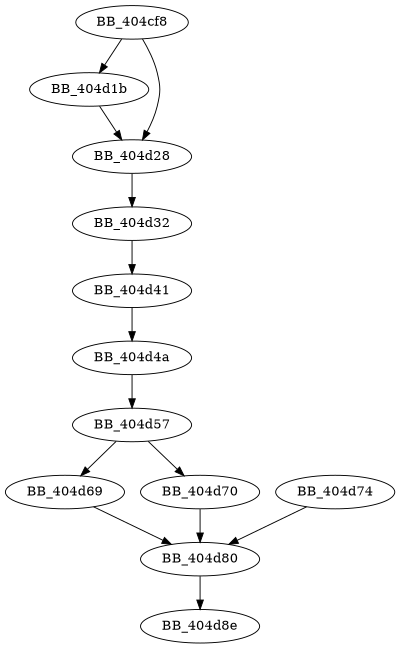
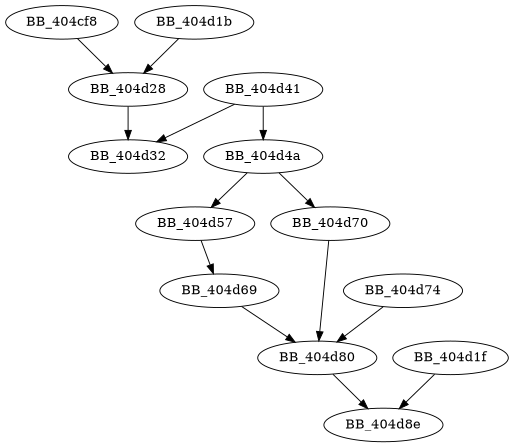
edge "BB_404cf8" -> "BB_404d1b": removed
edge "BB_404d32" -> "BB_404d41": reversed
node "BB_404d1f": added
edge "BB_404d57" -> "BB_404d70": now "BB_404d4a" -> "BB_404d70"
